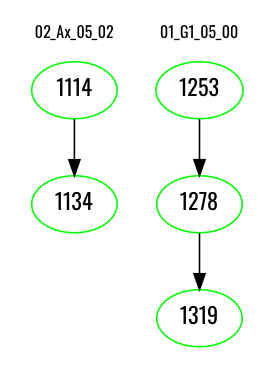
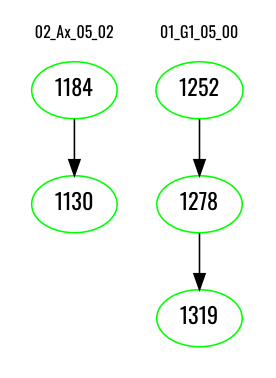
node "1114": label "1114" -> "1184"
node "1253": label "1253" -> "1252"
node "1134": label "1134" -> "1130"
